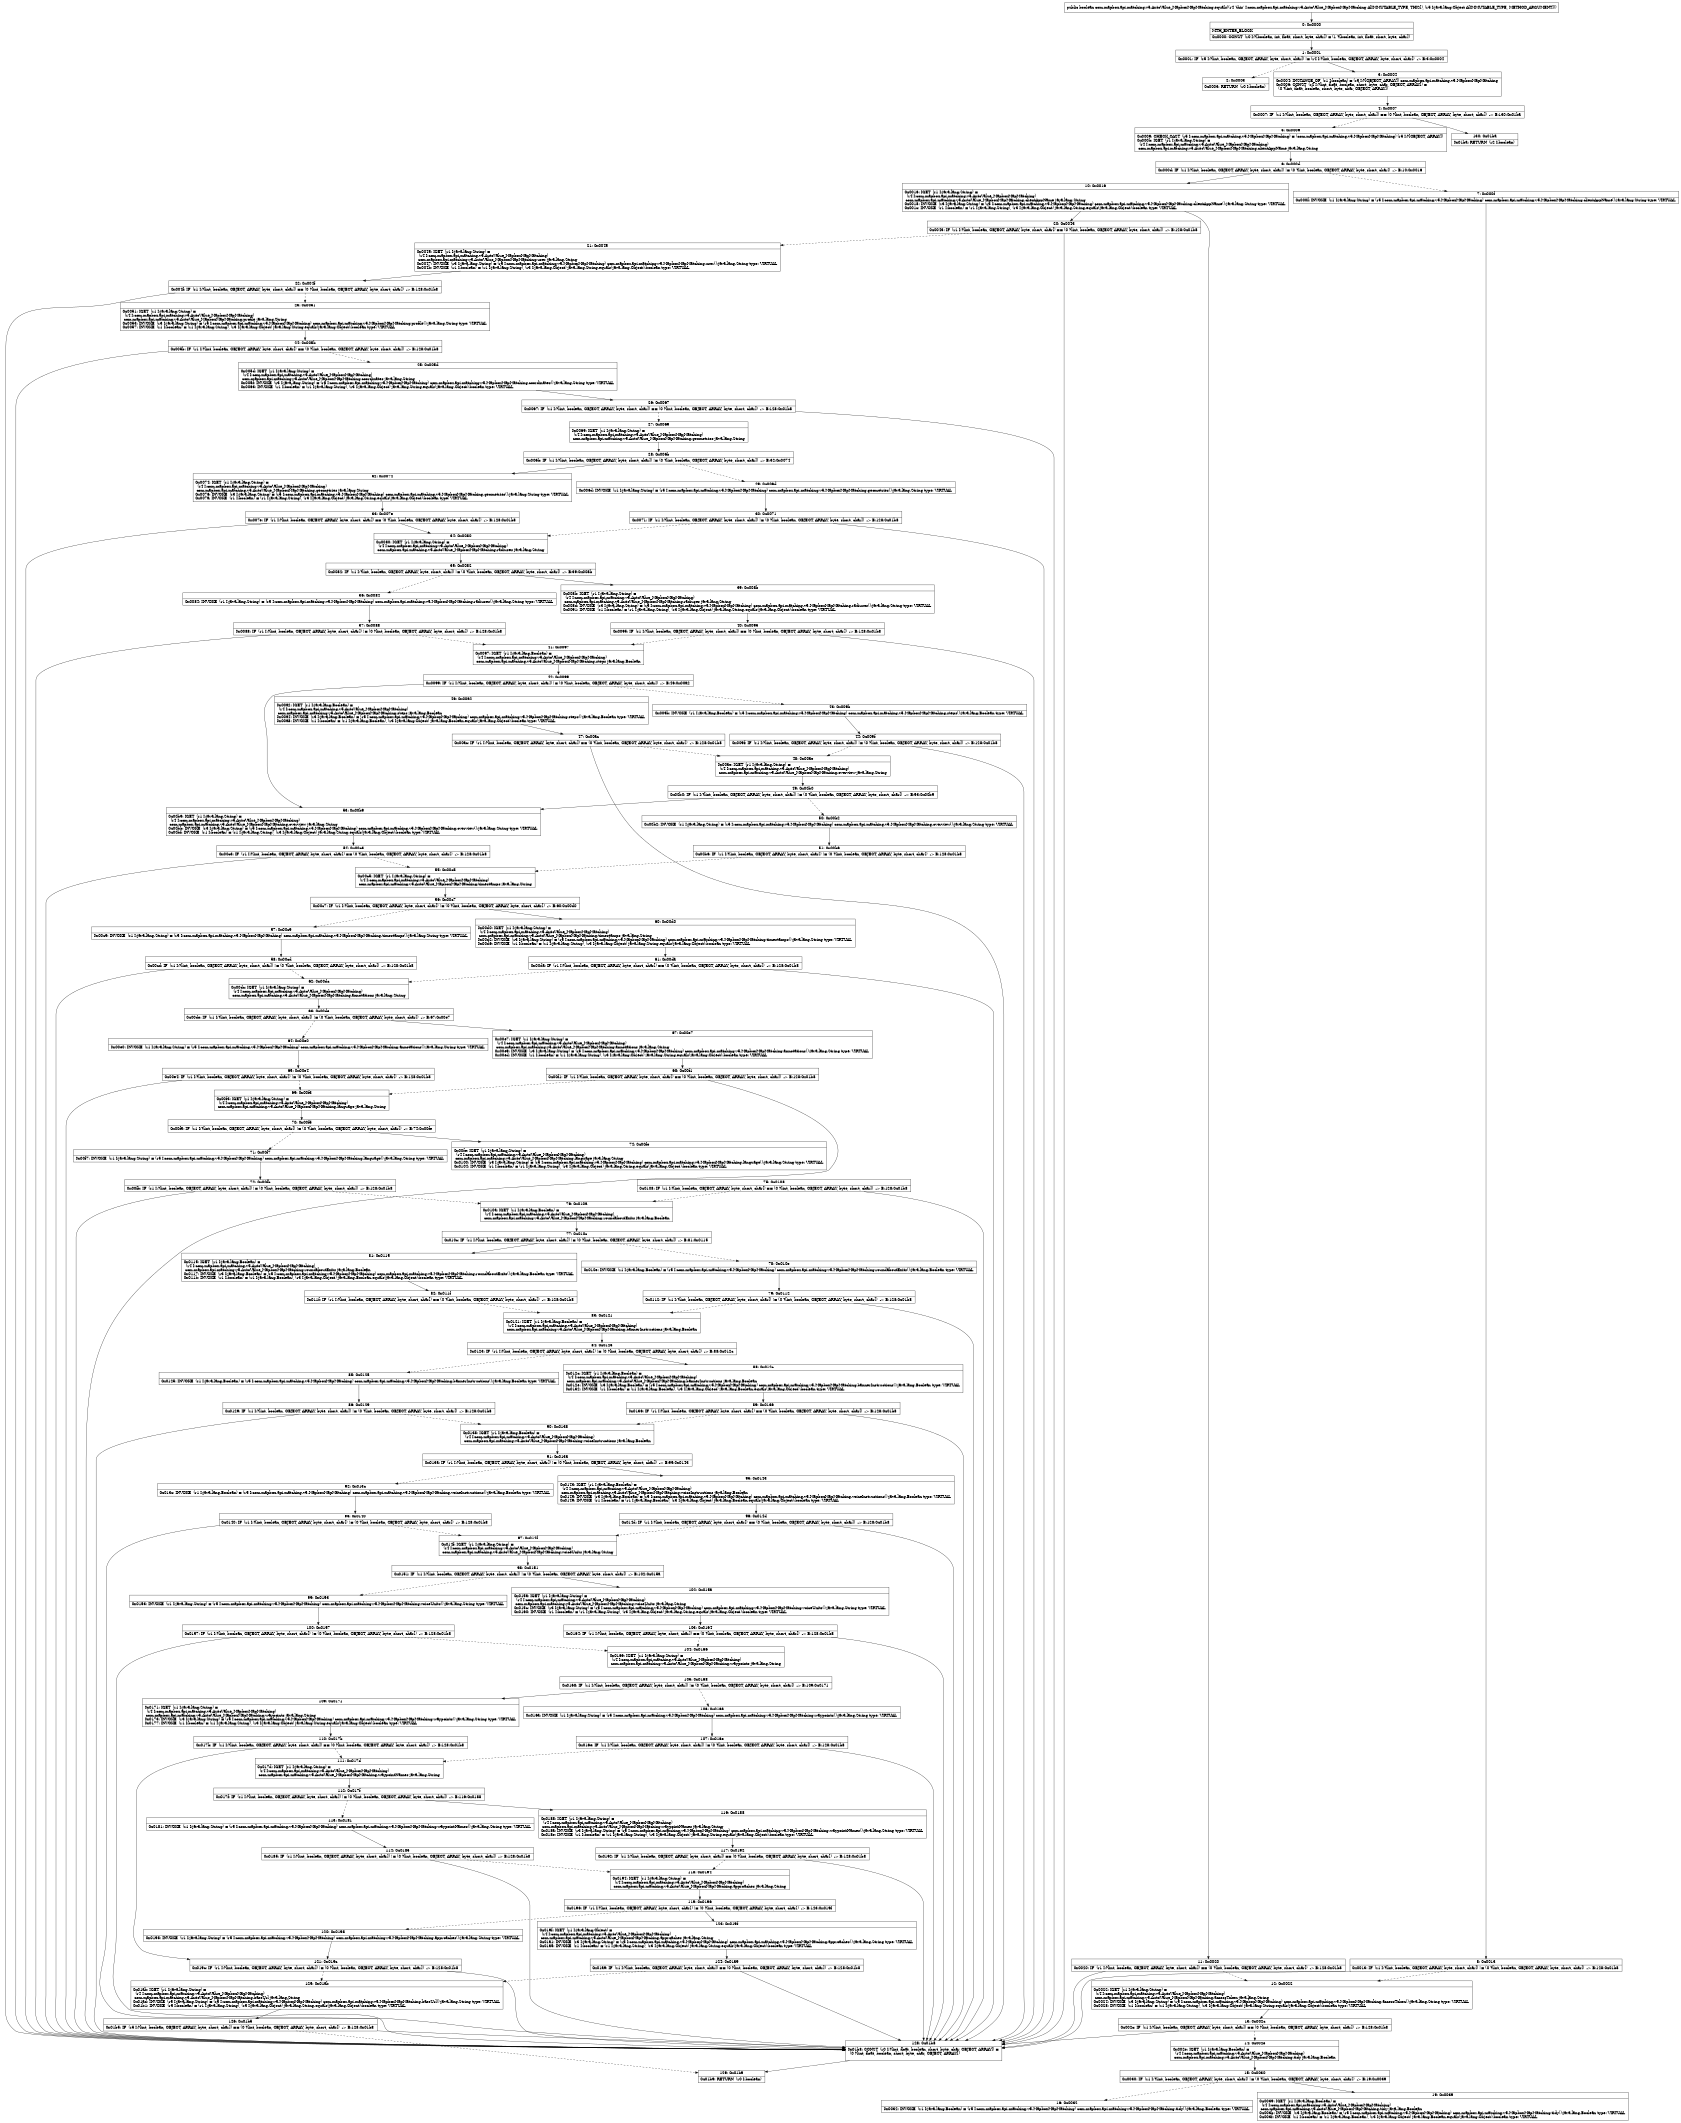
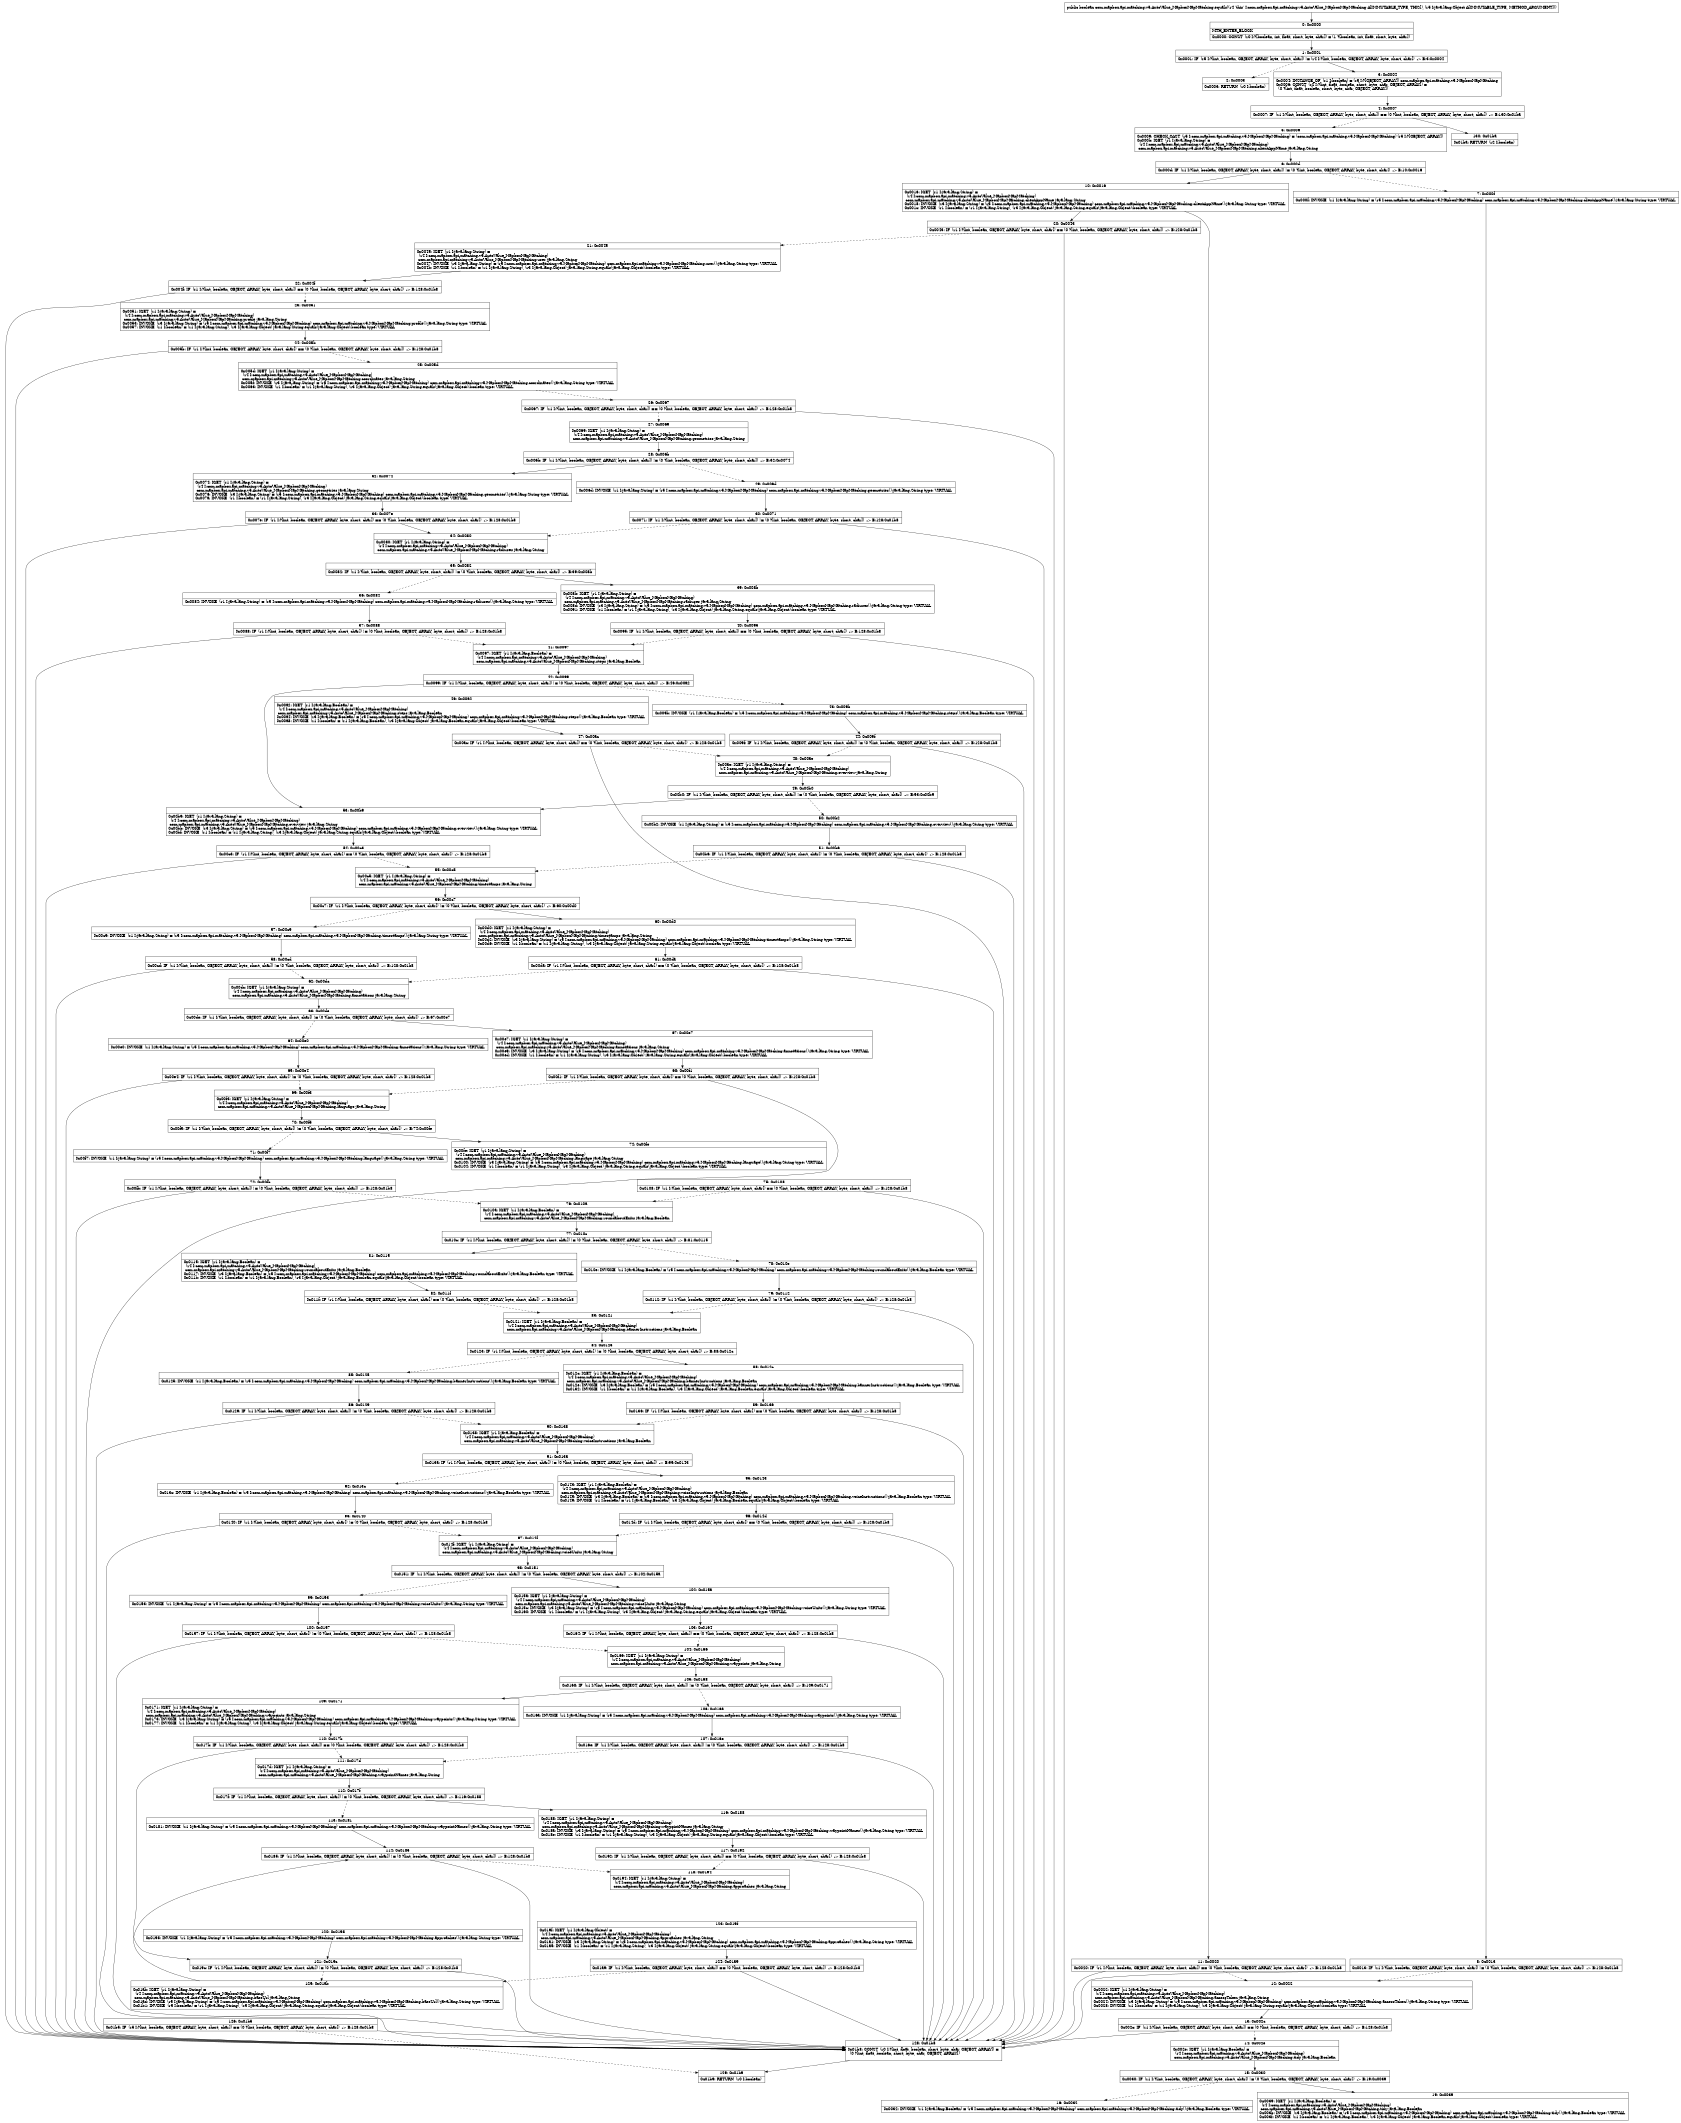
edge "25: 0x005d" -> "26: 0x0067": style solid -> dashed
edge "51: 0x00b6" -> "128: 0x01b8": added
edge "104: 0x0166" -> "105: 0x0168": added
node "119: 0x0196": removed
edge "125: 0x01ab" -> "126: 0x01b5": now "125: 0x01ab" -> "114: 0x0185"
